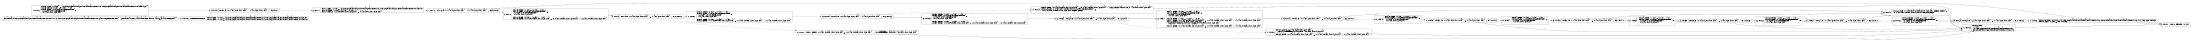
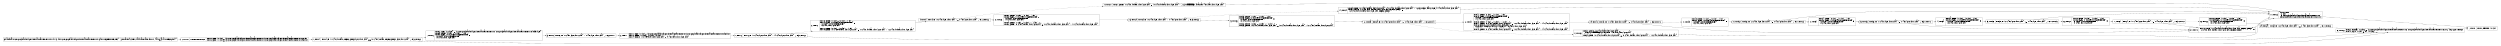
node "1: 0x0004": added
